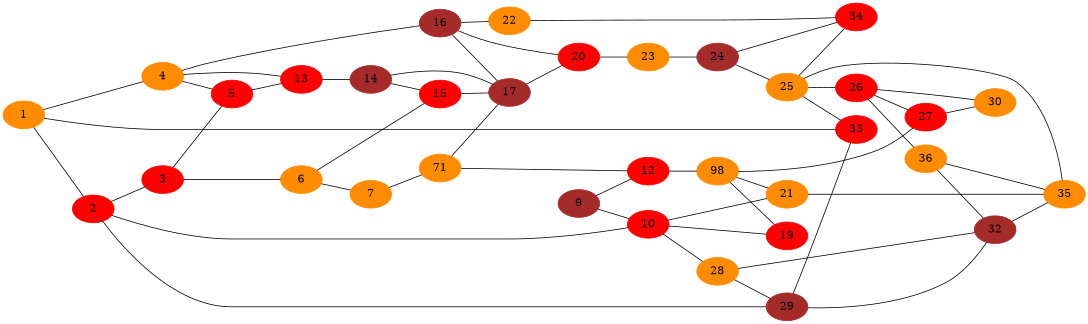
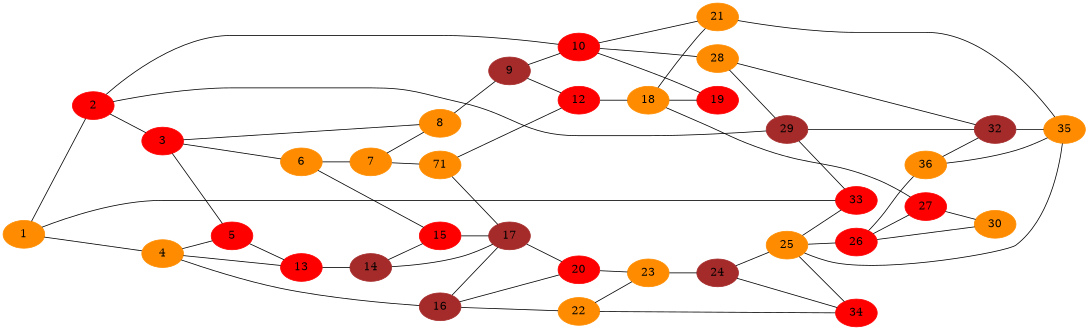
node "8": added
node "98": label "98" -> "18"
edge "23" -- "22": added
